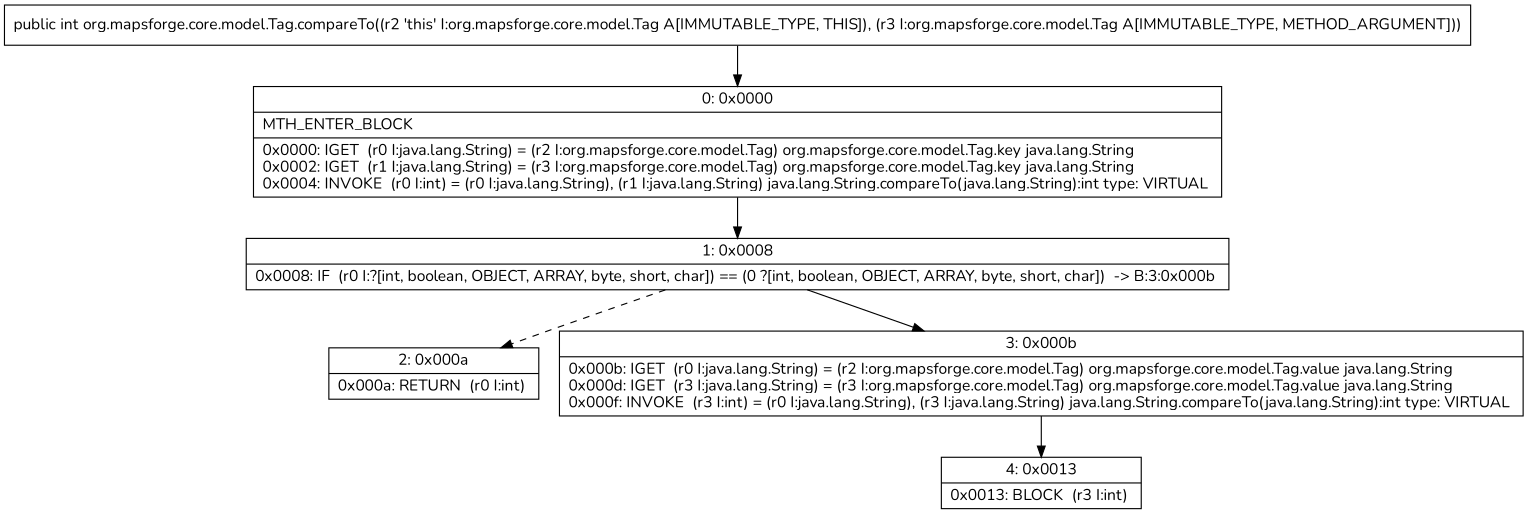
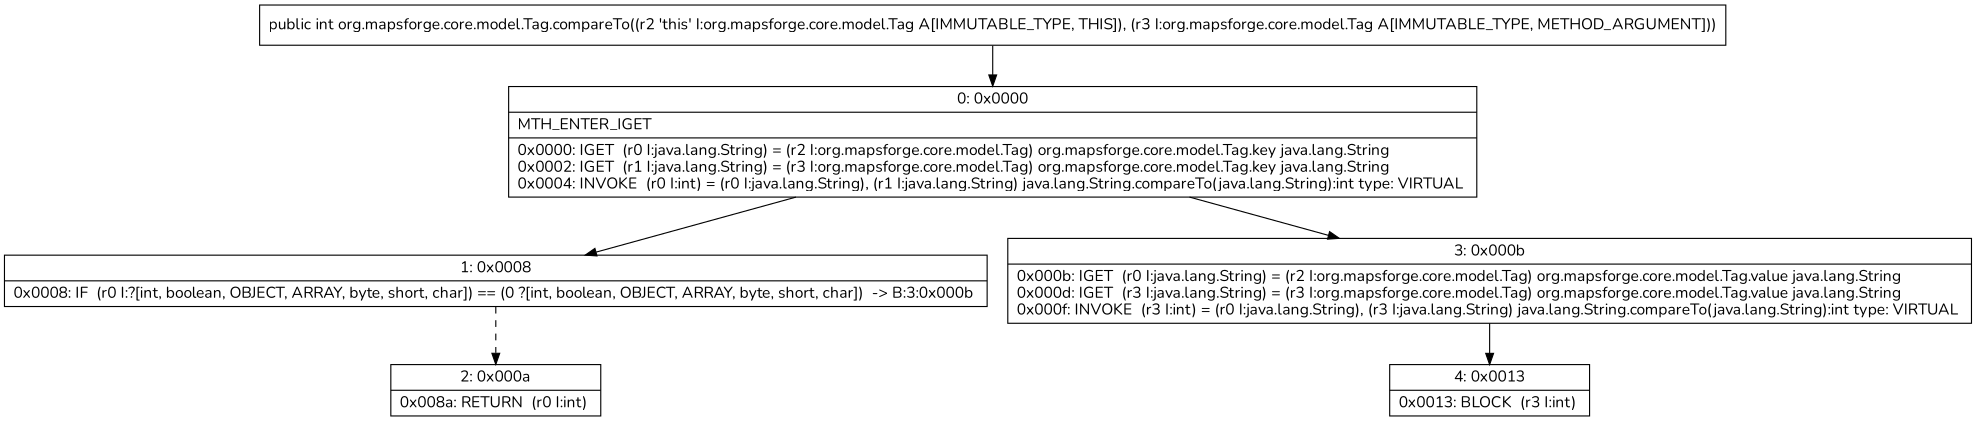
node "0: 0x0000": text "MTH_ENTER_BLOCK" -> "MTH_ENTER_IGET"
edge "1: 0x0008" -> "3: 0x000b": now "0: 0x0000" -> "3: 0x000b"
node "2: 0x000a": text "0x000a: RETURN  (r0 I:int)" -> "0x008a: RETURN  (r0 I:int)"
